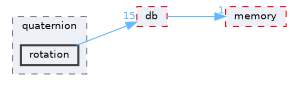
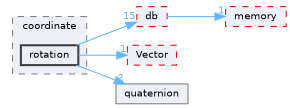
cluster "quaternion": label "quaternion" -> "coordinate"
node "Vector": added
node "quaternion": added
